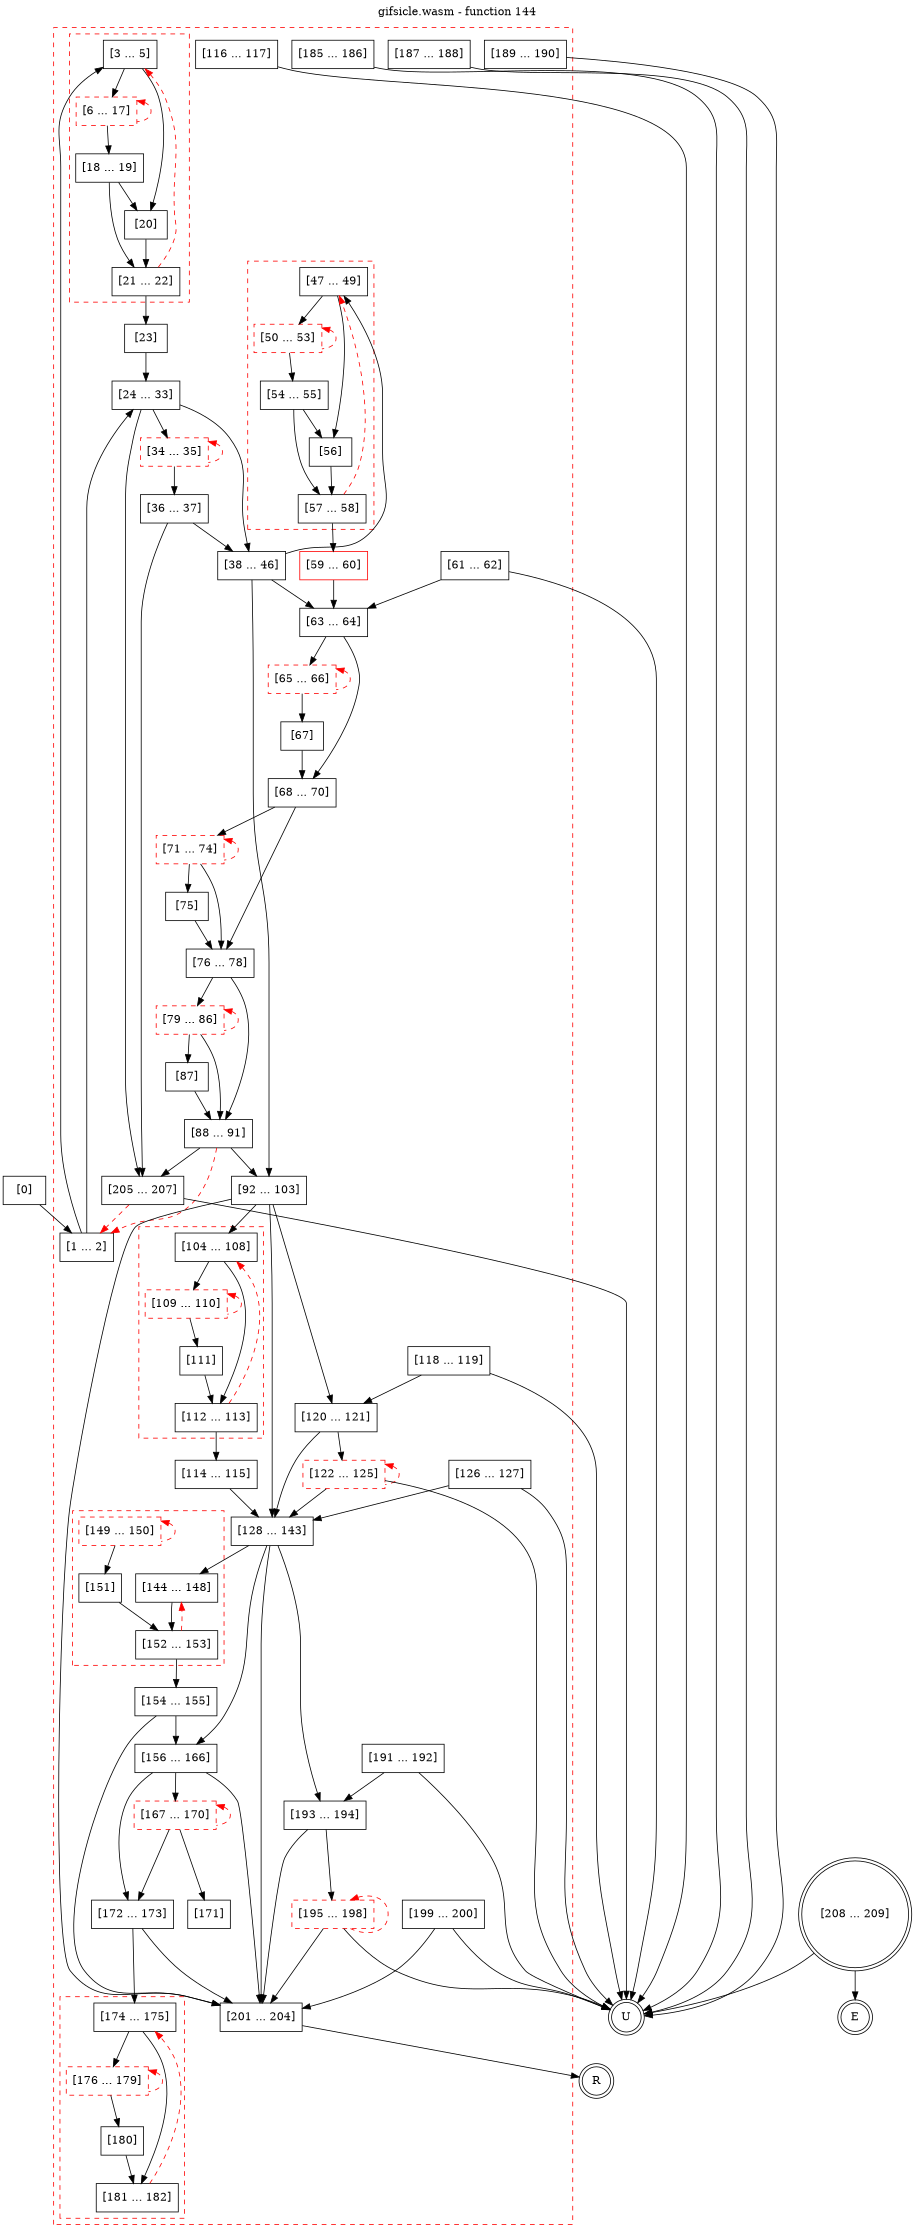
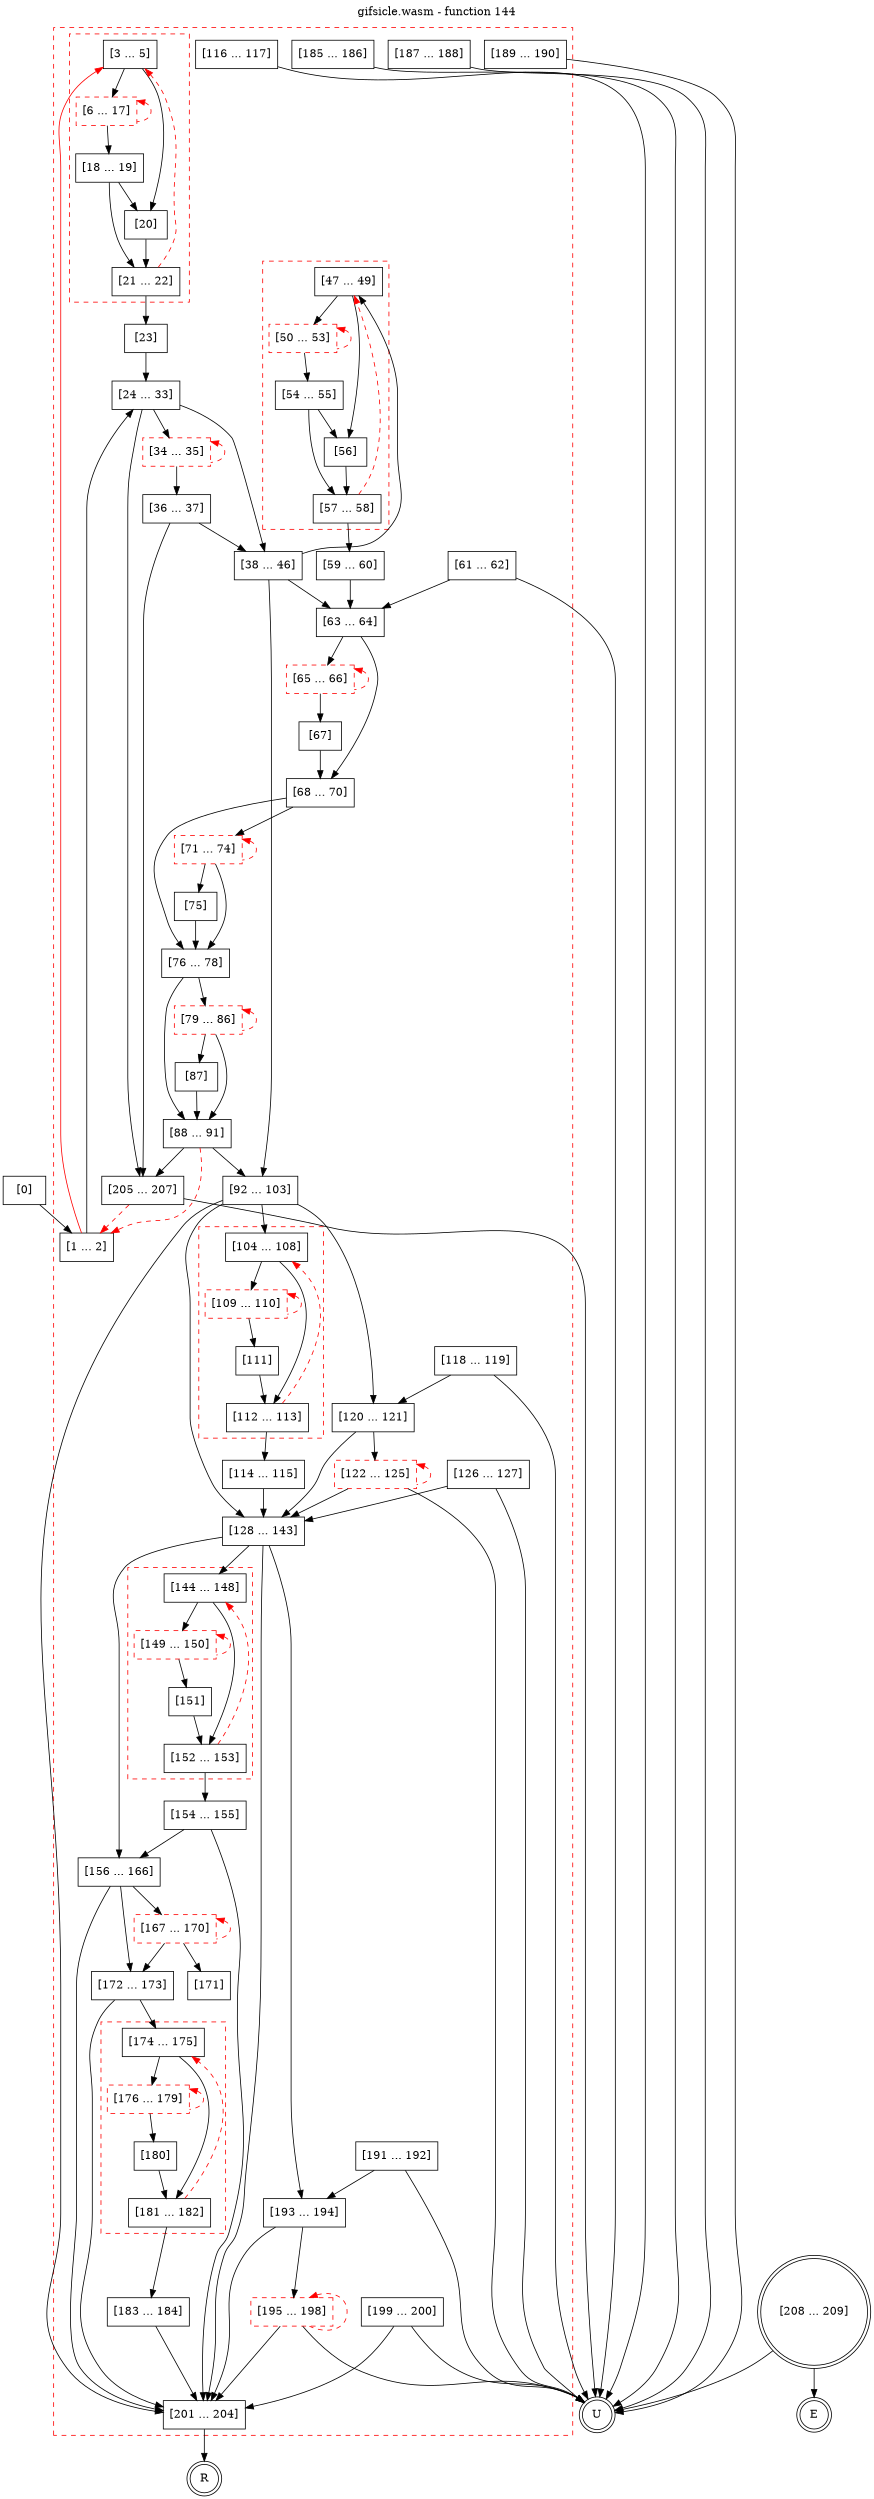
node "[59 ... 60]": color red -> black
edge "[1 ... 2]" -> "[3 ... 5]": color black -> red
edge "[144 ... 148]" -> "[149 ... 150]": added
node "[183 ... 184]": added
